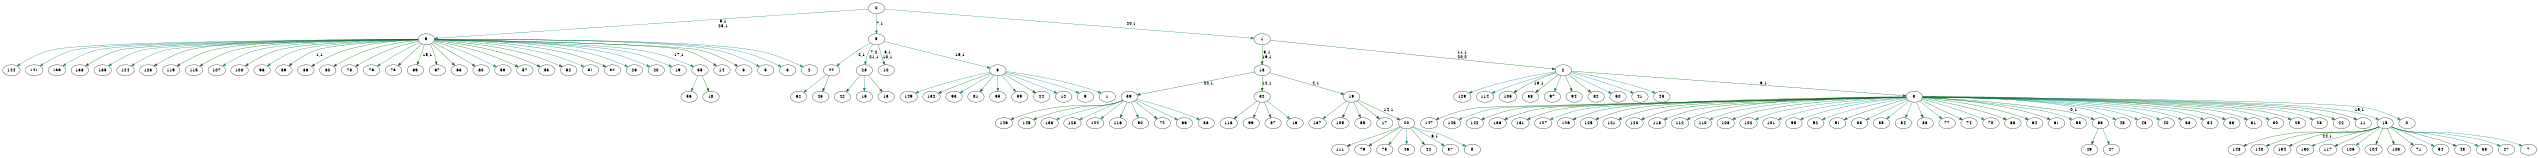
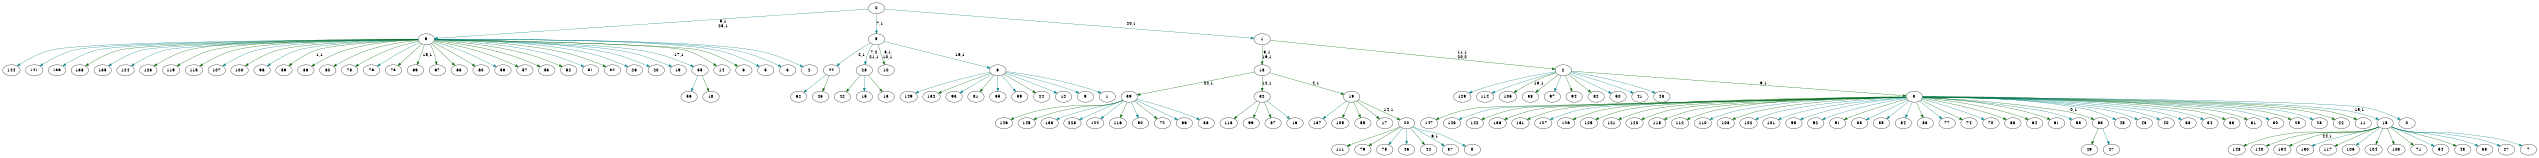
node "128": label "128" -> "228"
